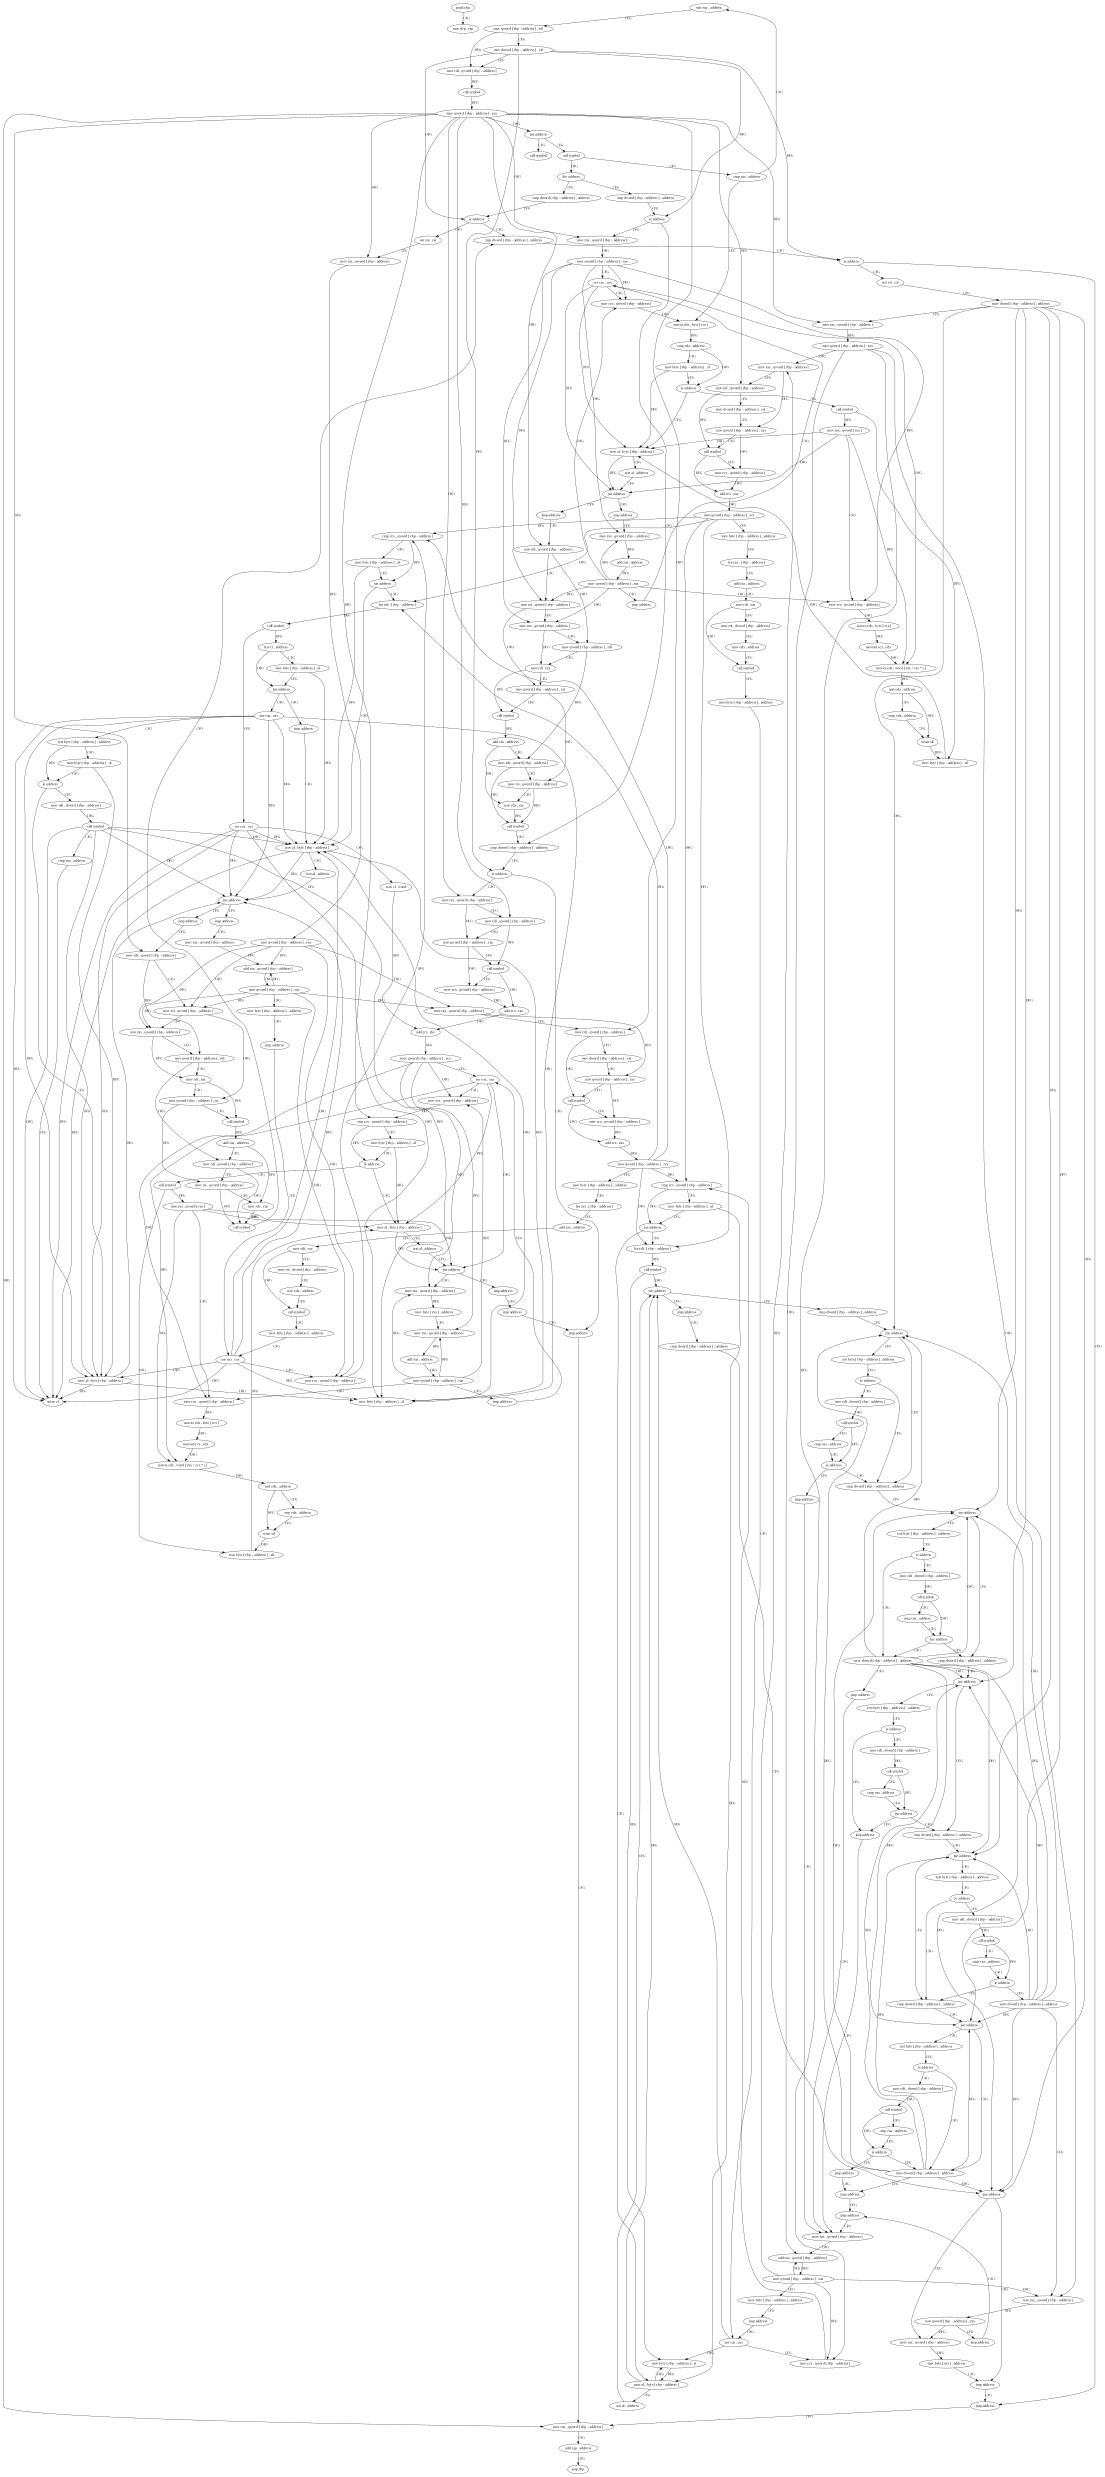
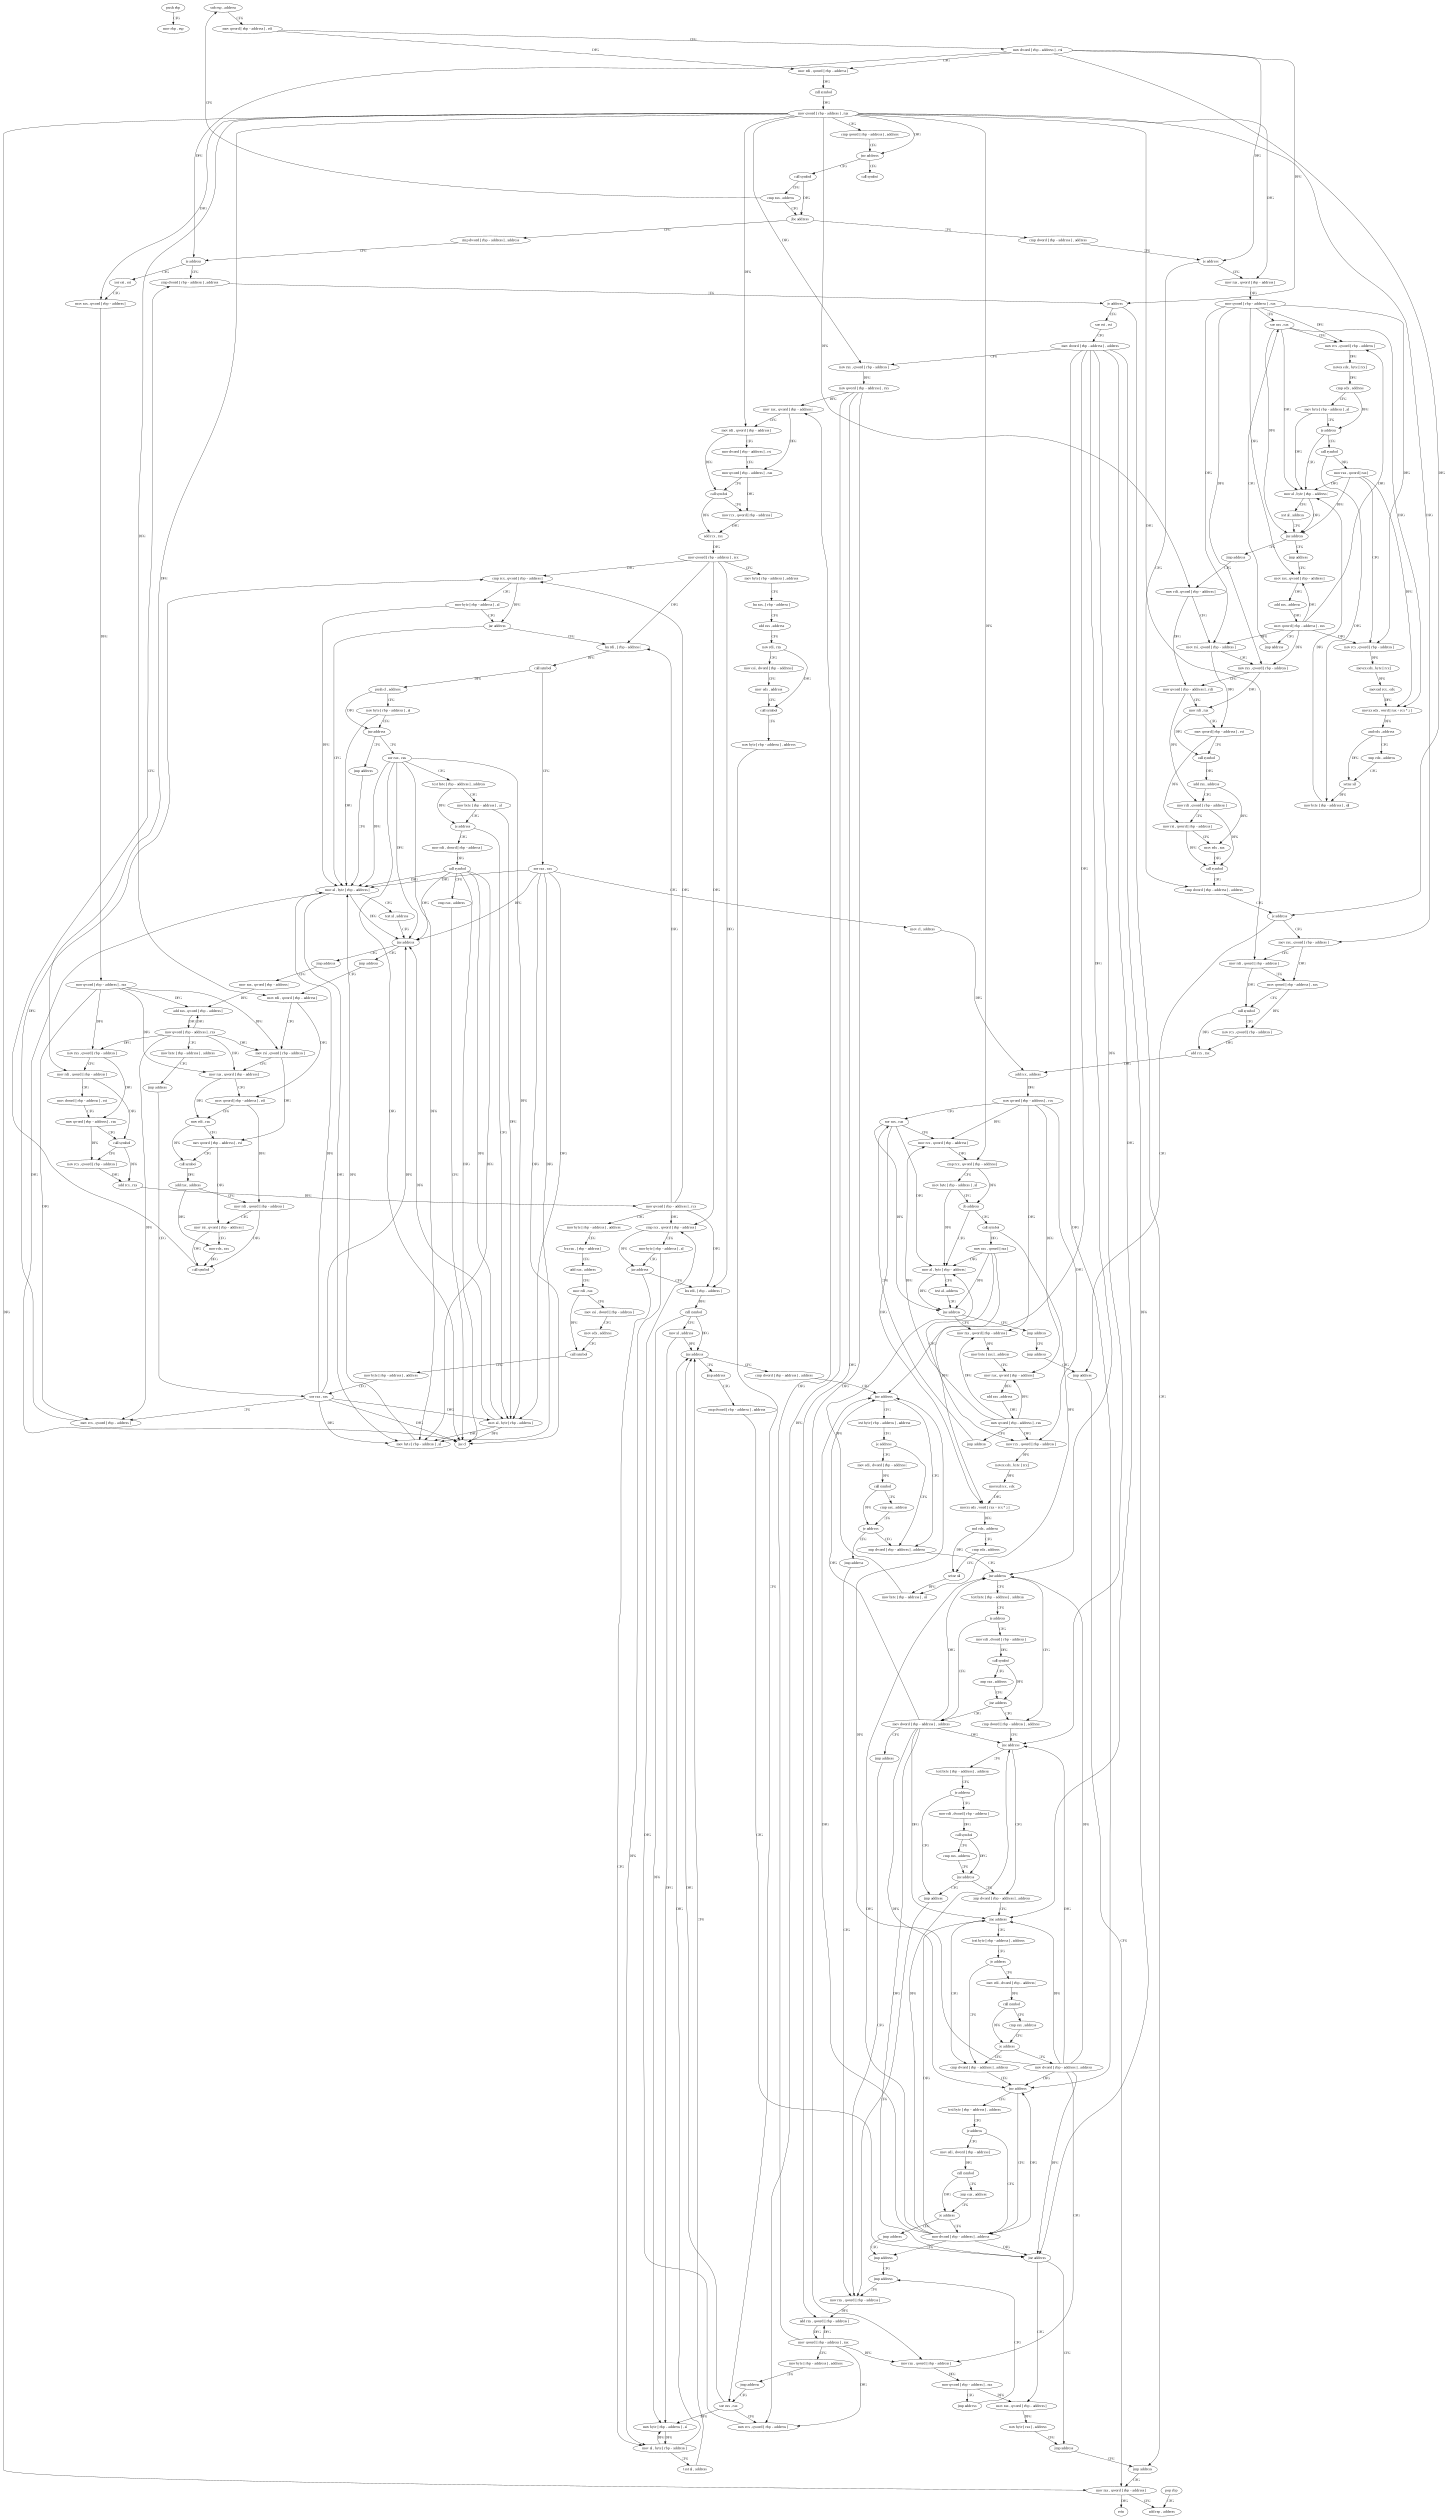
node "cmp qword [ rbp - address ] , address": added
edge "cmp rax , address" -> "movsx edx , byte [ rcx ]": now "cmp rax , address" -> "jbe address"
node "test cl , address": label "test cl , address" -> "push cl , address"
node "mov cl , word": label "mov cl , word" -> "mov cl , address"
node "add rcx , jbe": label "add rcx , jbe" -> "add rcx , address"
node "mov al , address": added
node "setne cl": label "setne cl" -> "jae cl"
edge "add rsp , address" -> "pop rbp": reversed
node "retn": added
